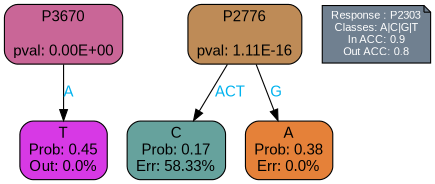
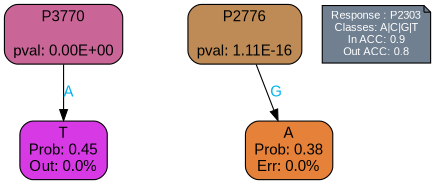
node "P3670 pval: 0.00E+00": label "P3670 pval: 0.00E+00" -> "P3770 pval: 0.00E+00"
node "C Prob: 0.17 Err: 58.33%": removed
